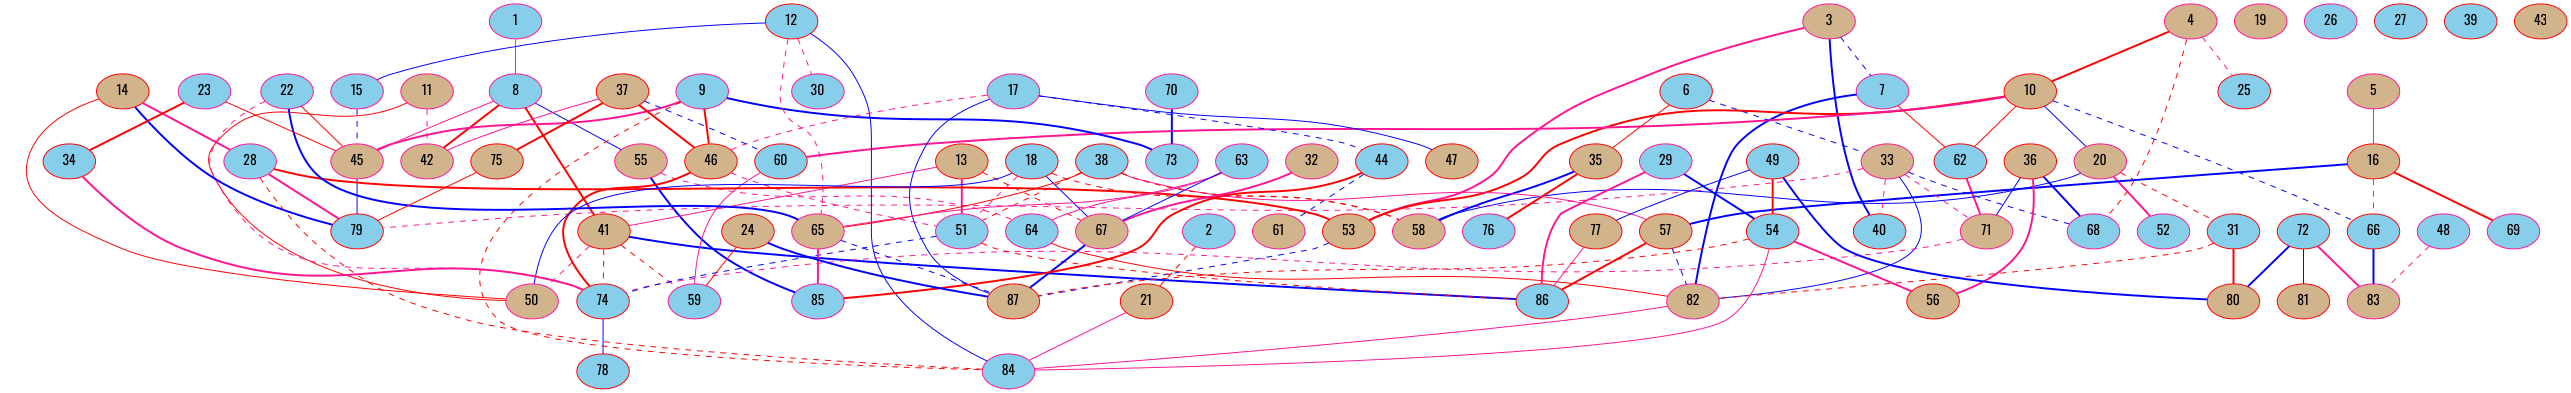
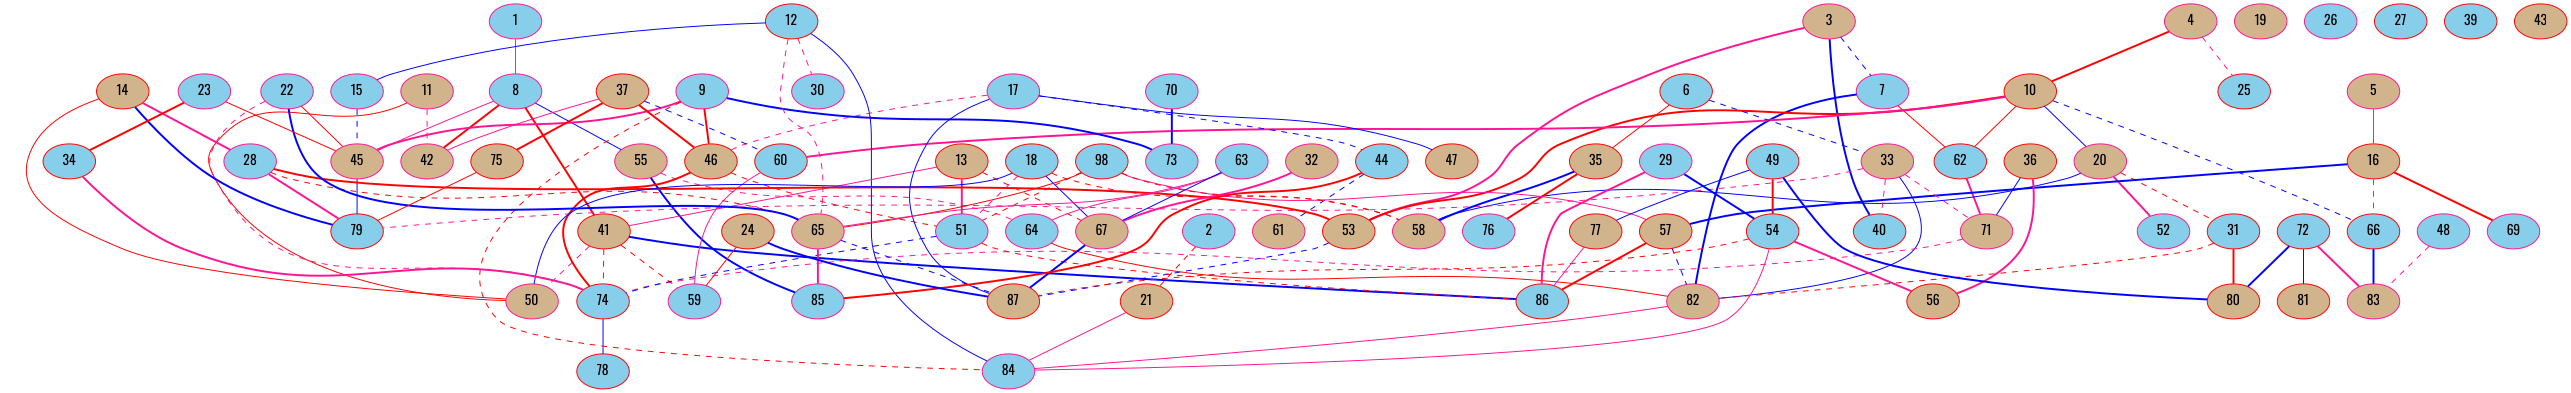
node "38": label "38" -> "98"
edge "46" -- "51": color deeppink -> red
node "68": removed
edge "28" -- "84": now "28" -- "65"
